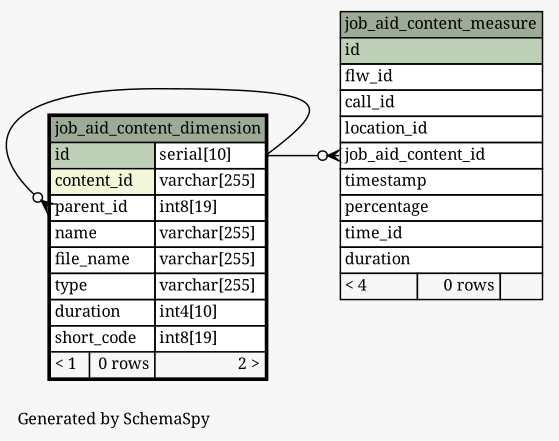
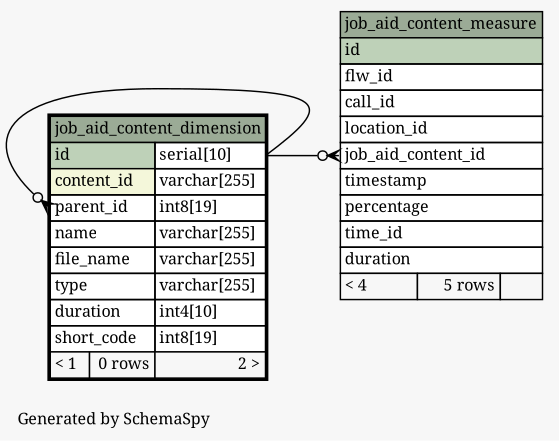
node "job_aid_content_measure": text "0 rows" -> "5 rows"
